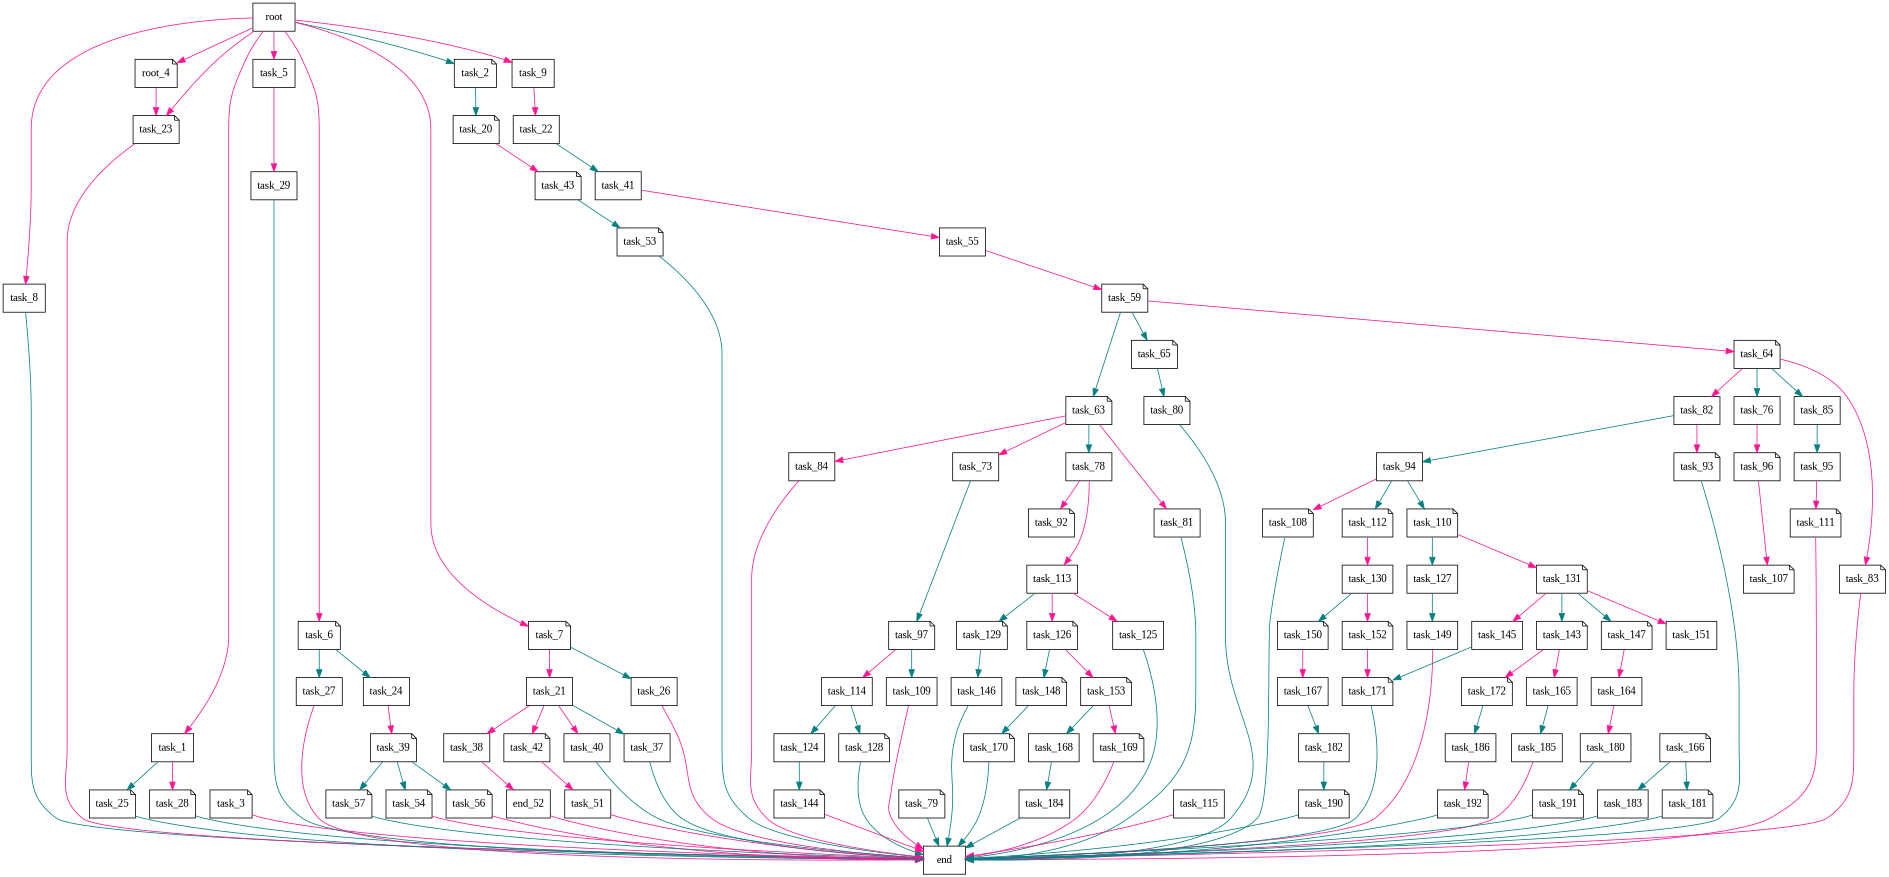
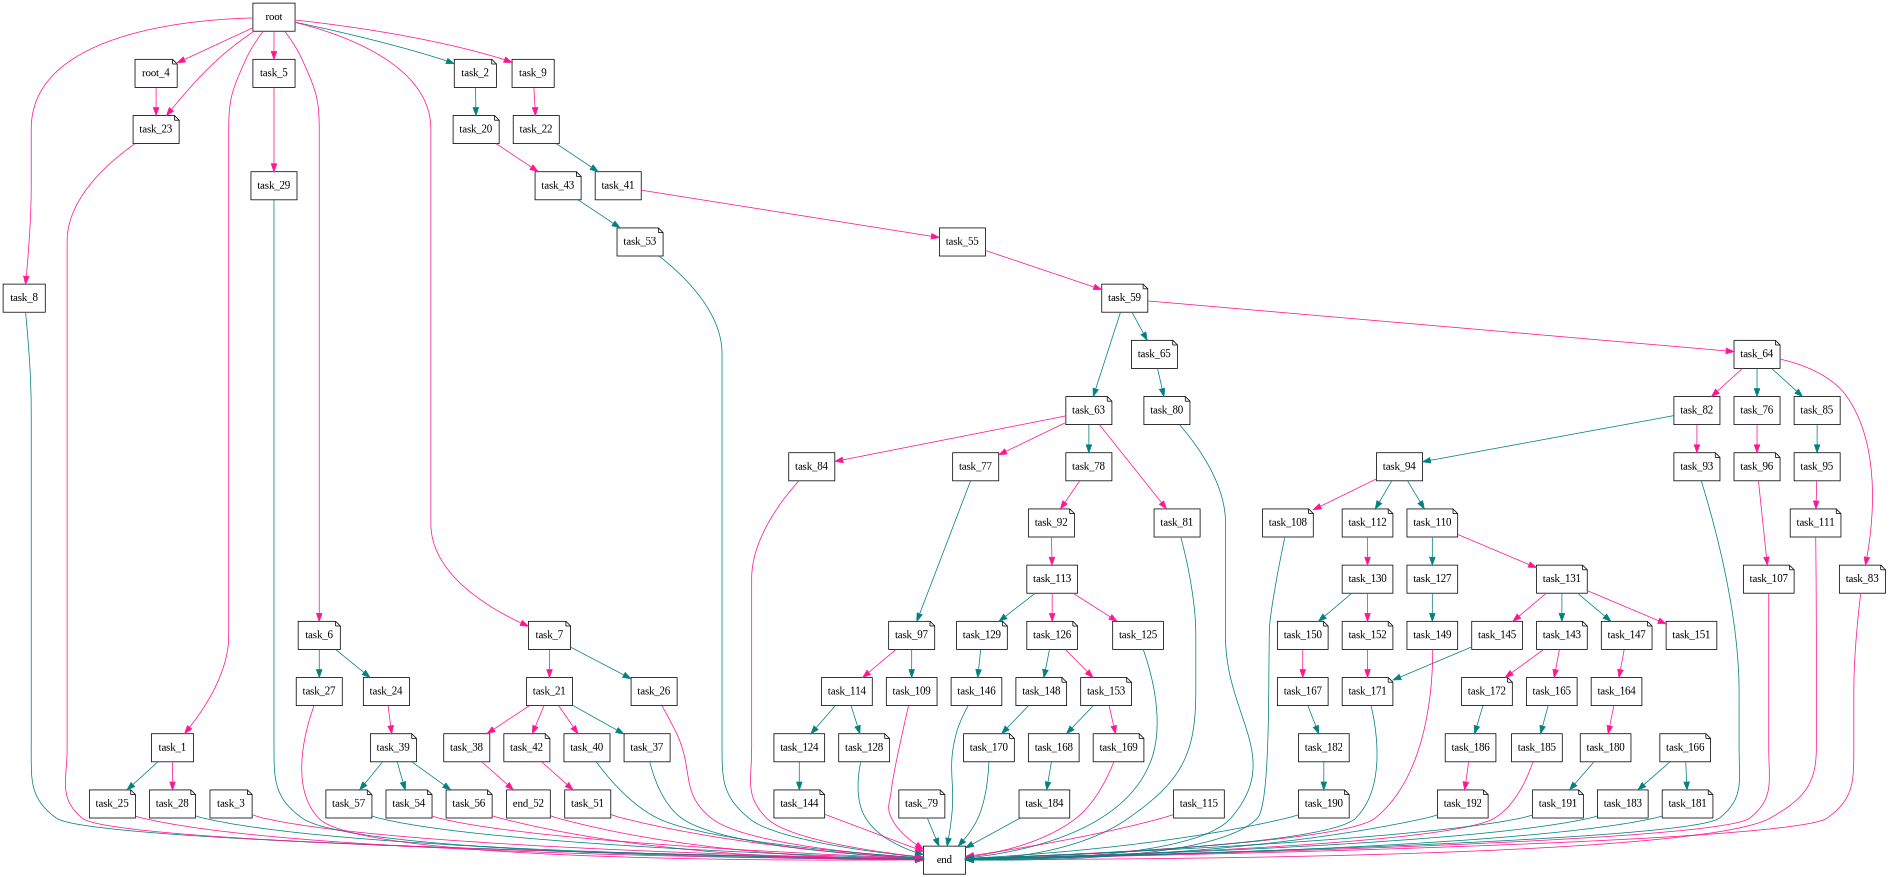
node "task_73": label "task_73" -> "task_77"
edge "task_78" -> "task_113": now "task_92" -> "task_113"
edge "task_107" -> "end": added
edge "task_25" -> "end": color teal -> deeppink
